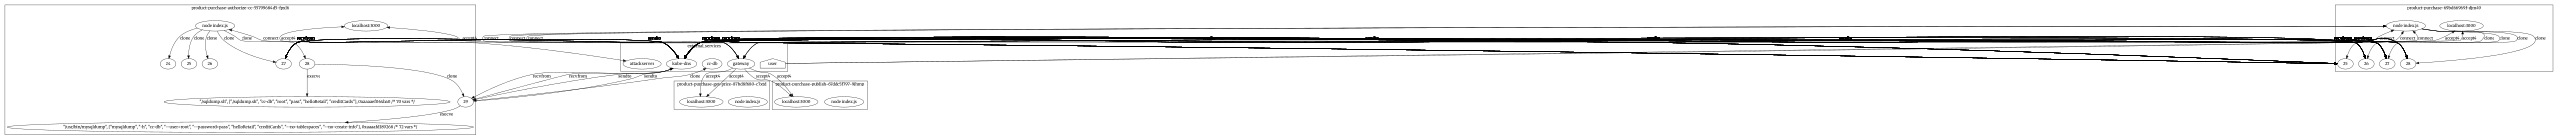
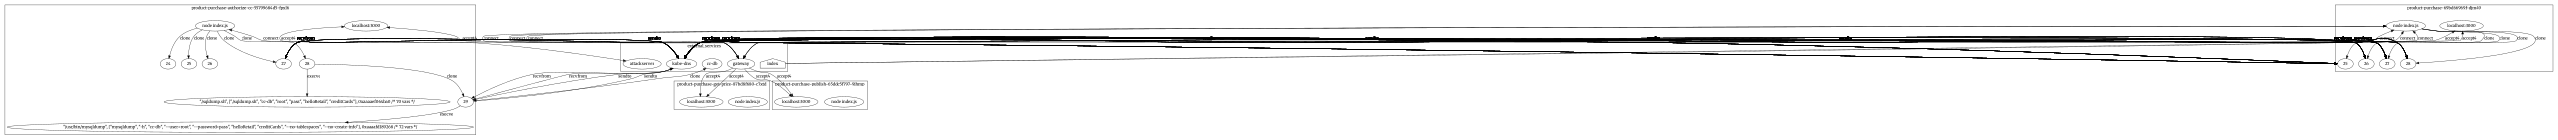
node "user": label "user" -> "index"
cluster " product-purchase-publish-67ddc5f797-9jhmp ": label " product-purchase-publish-67ddc5f797-9jhmp " -> " product-purchase-publish-65ddc5f797-9jhmp "
